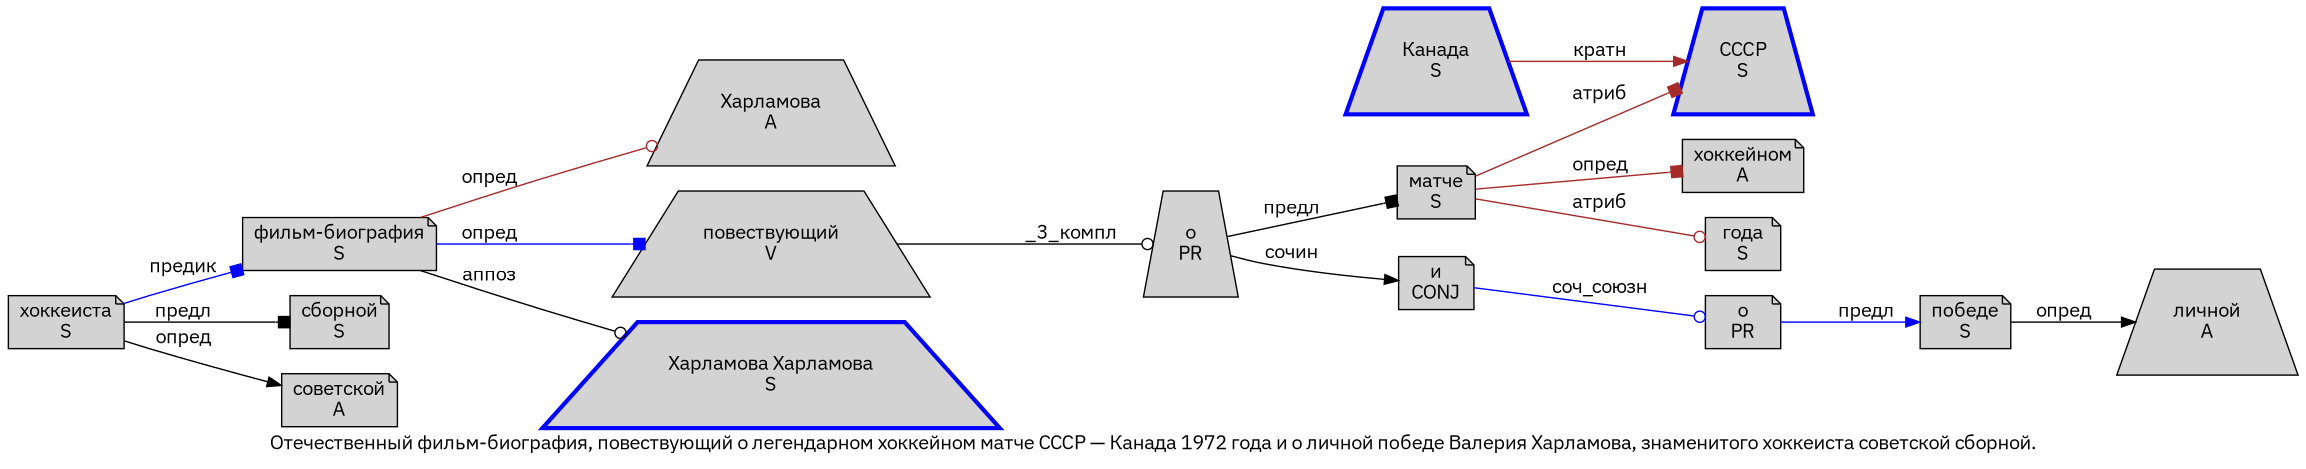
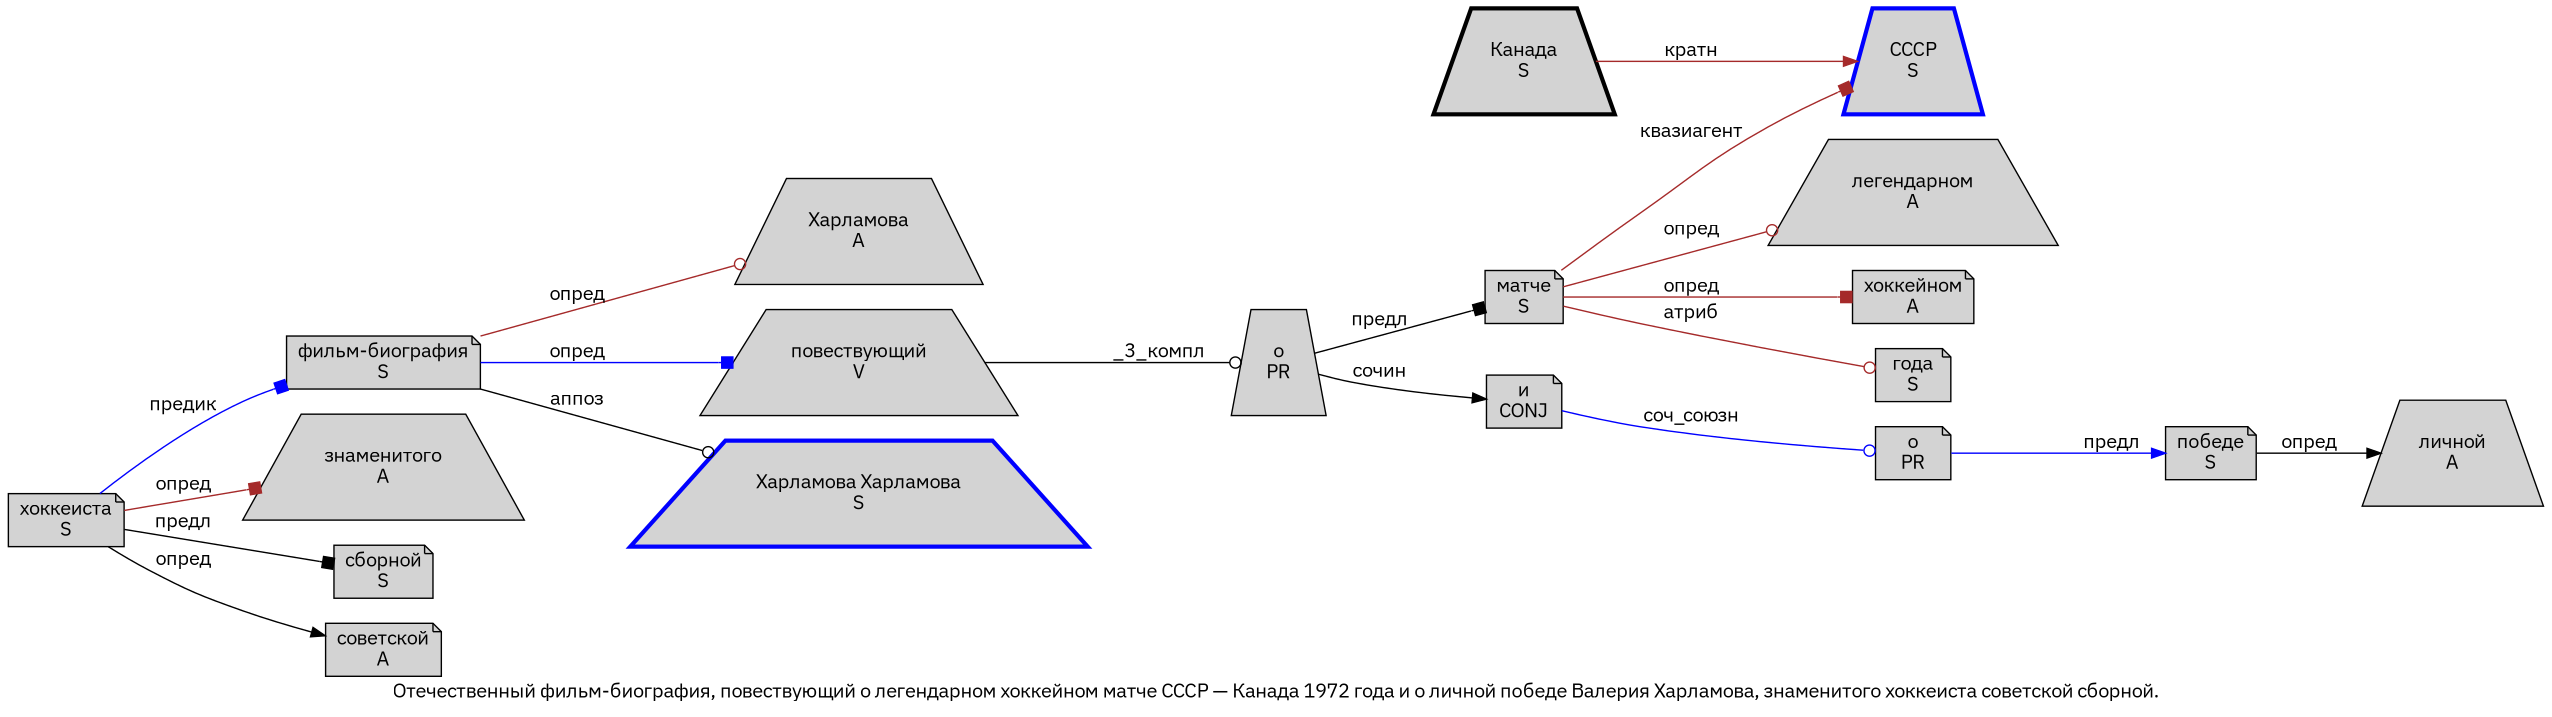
node "Канада S": color blue -> black
edge "матче S" -> "СССР S": label "атриб" -> "квазиагент"
node "легендарном A": added
node "знаменитого A": added
